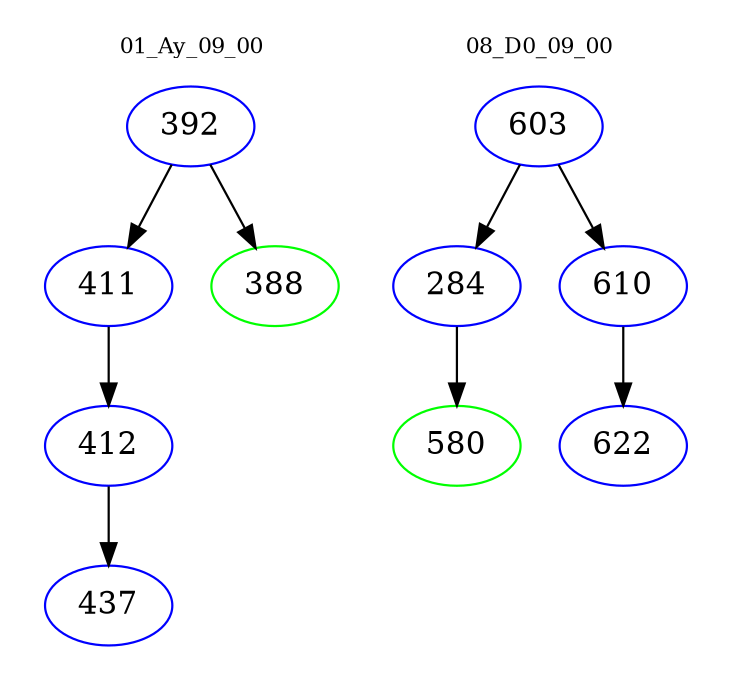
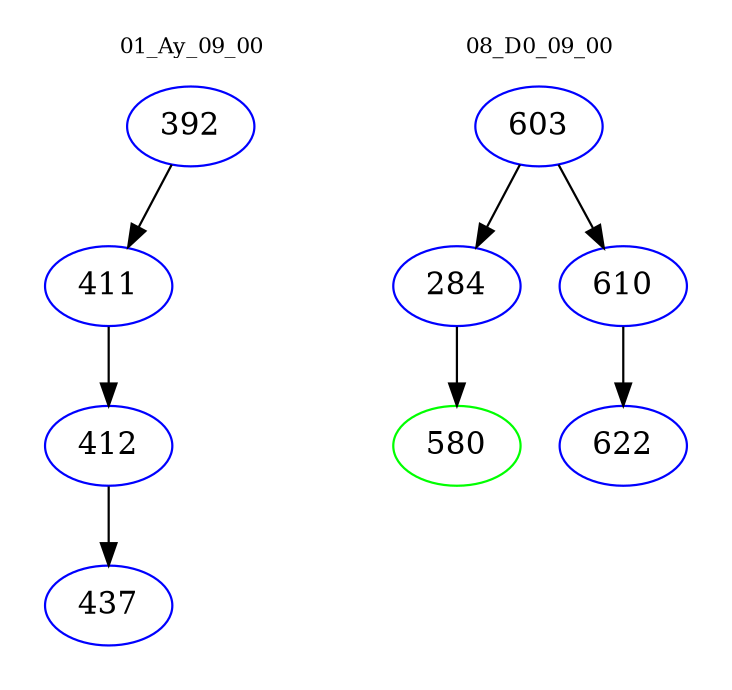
node "388": removed
